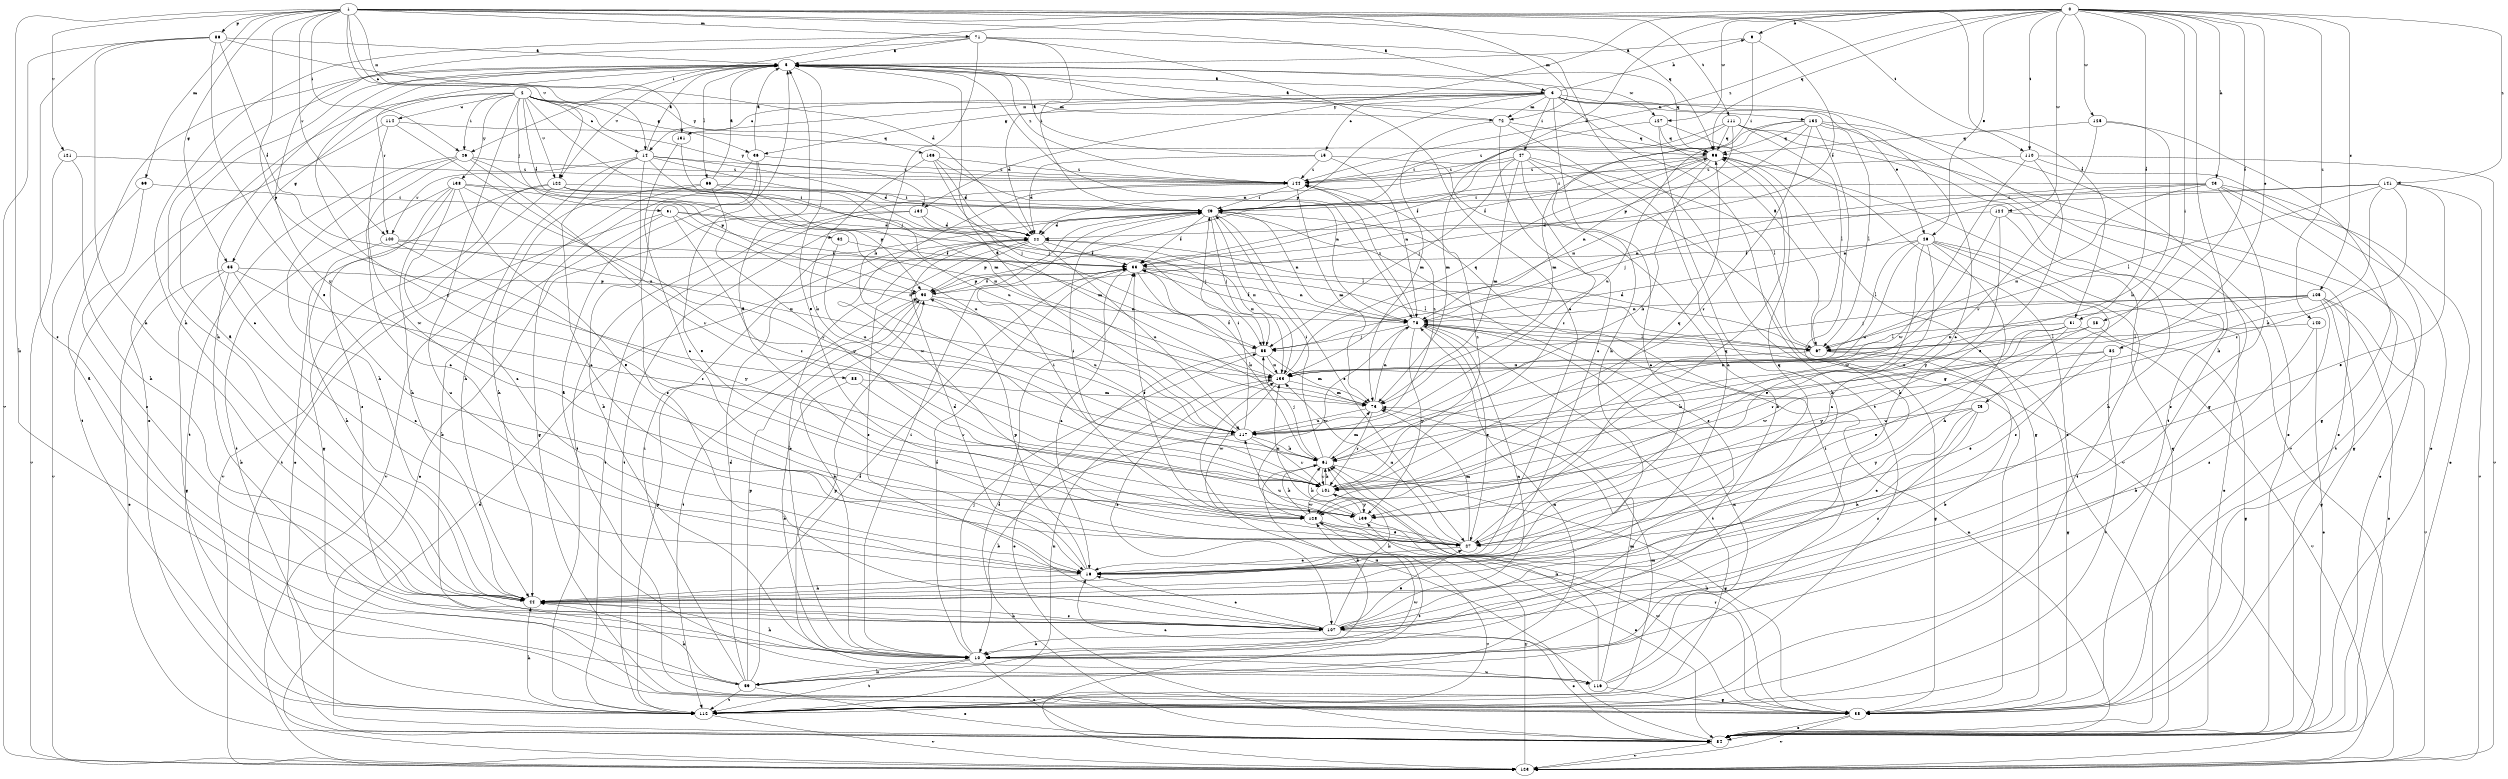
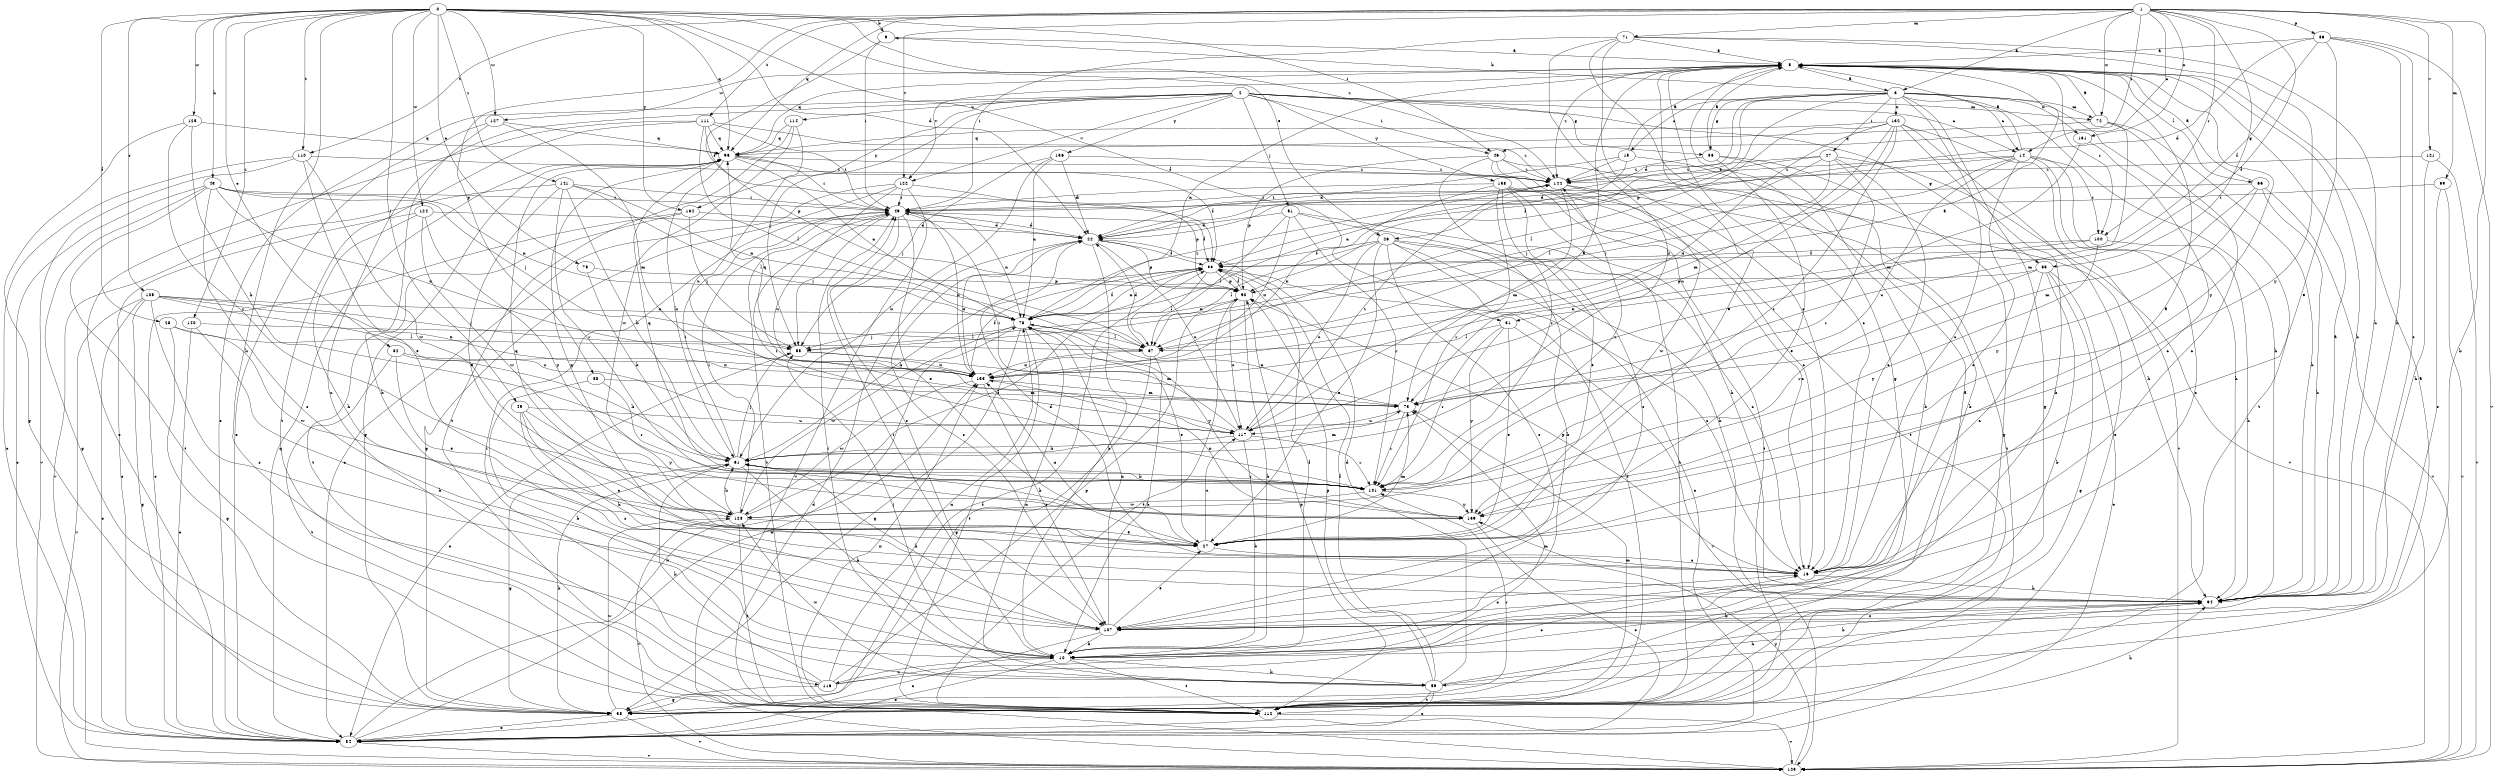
edge "1" -> "72": label "m" -> "w"
node "32": removed
node "75": added
edge "47" -> "73": removed, label "m"
node "44": label "44" -> "94"
